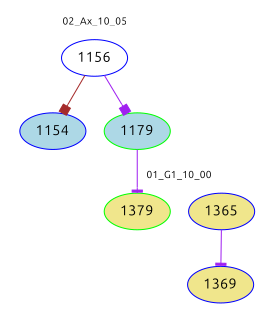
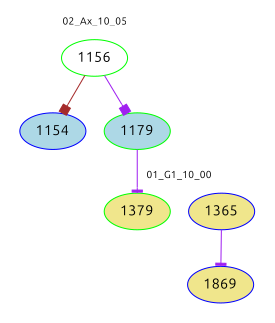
node "1156": color blue -> green
node "1369": label "1369" -> "1869"
